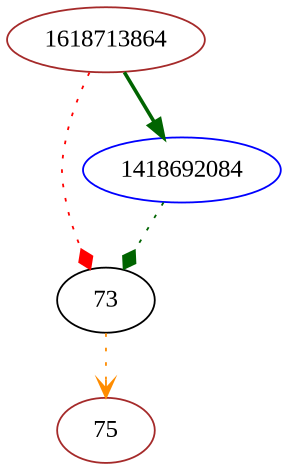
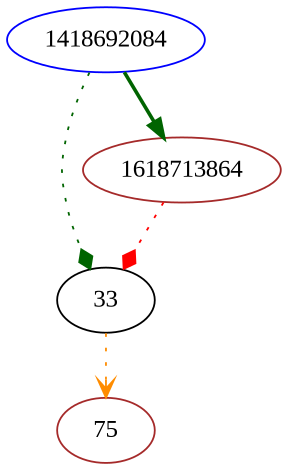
edge "1618713864" -> "1418692084": reversed
node "73": label "73" -> "33"
